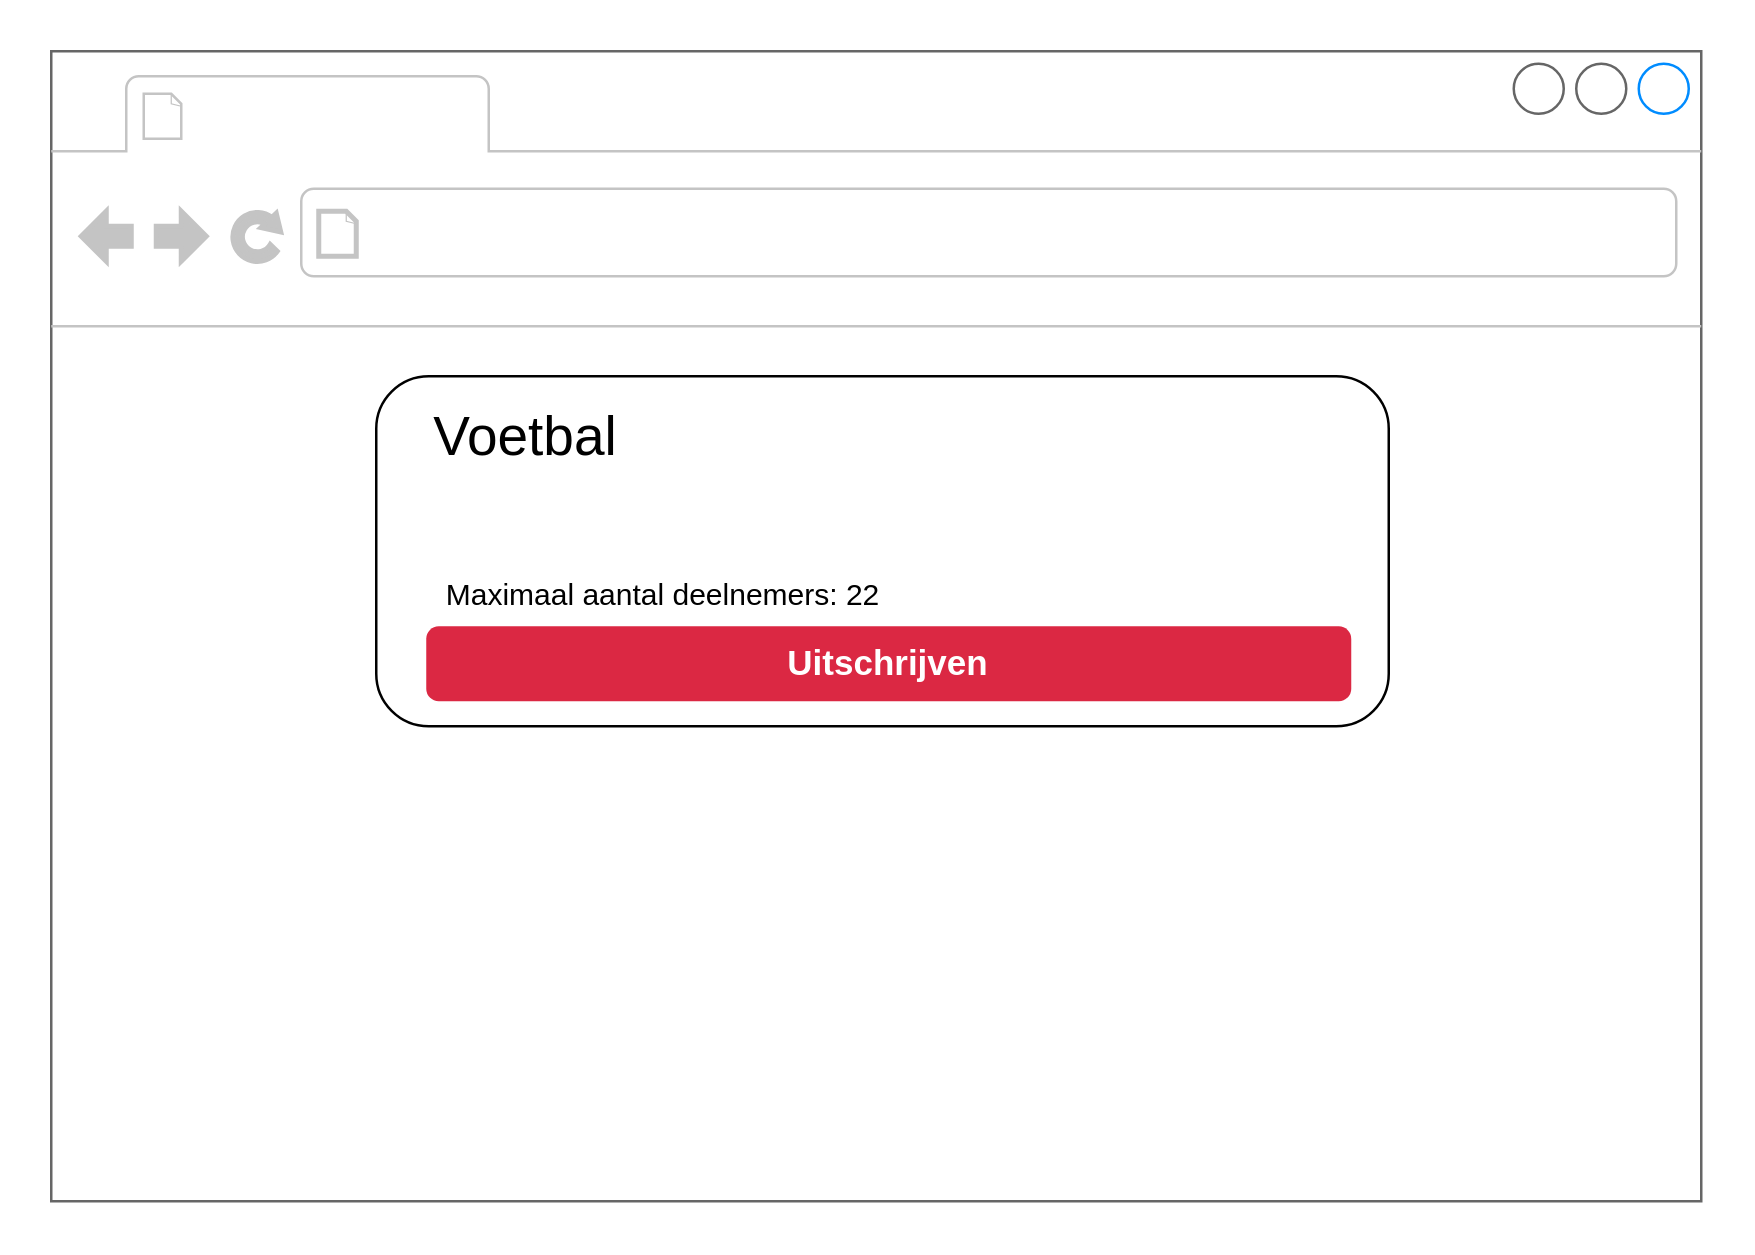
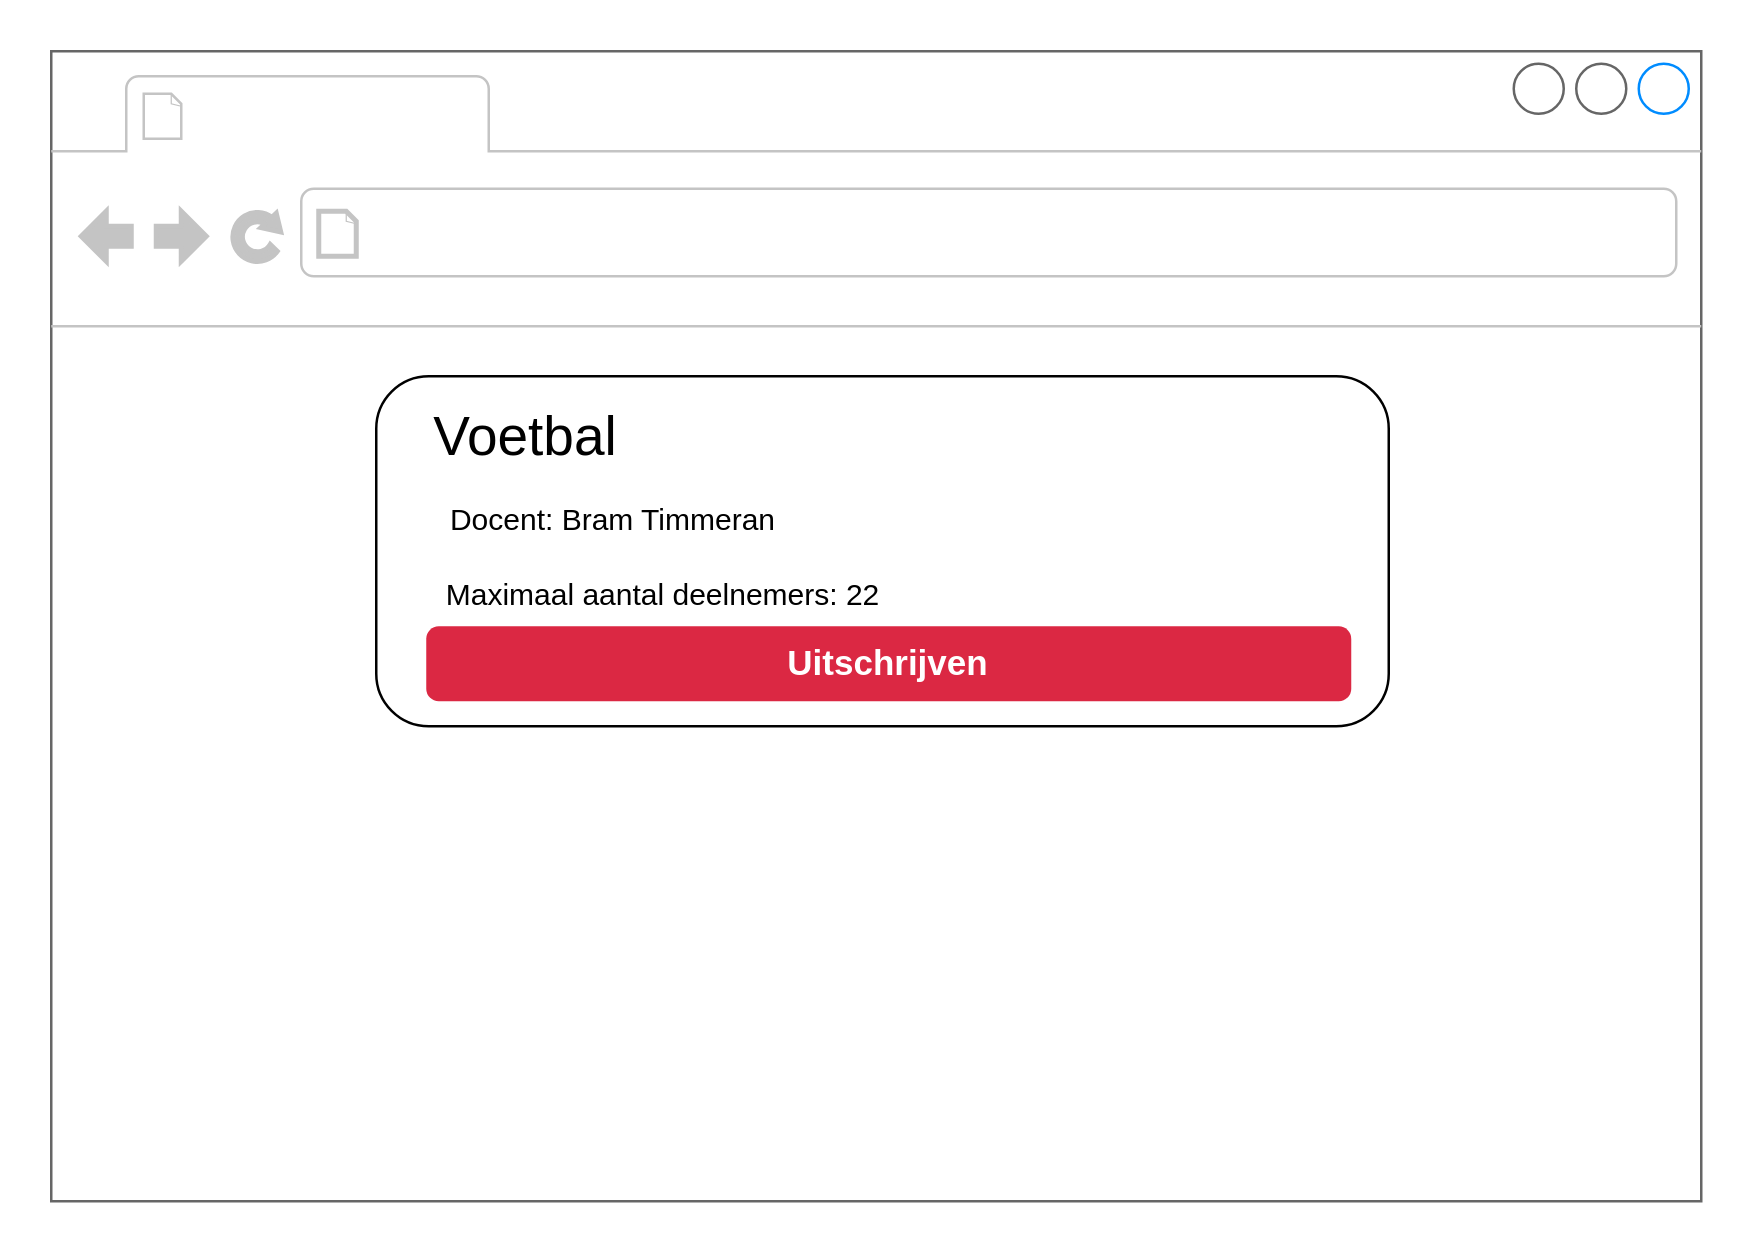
node "Docent: Bram Timmeran": added
